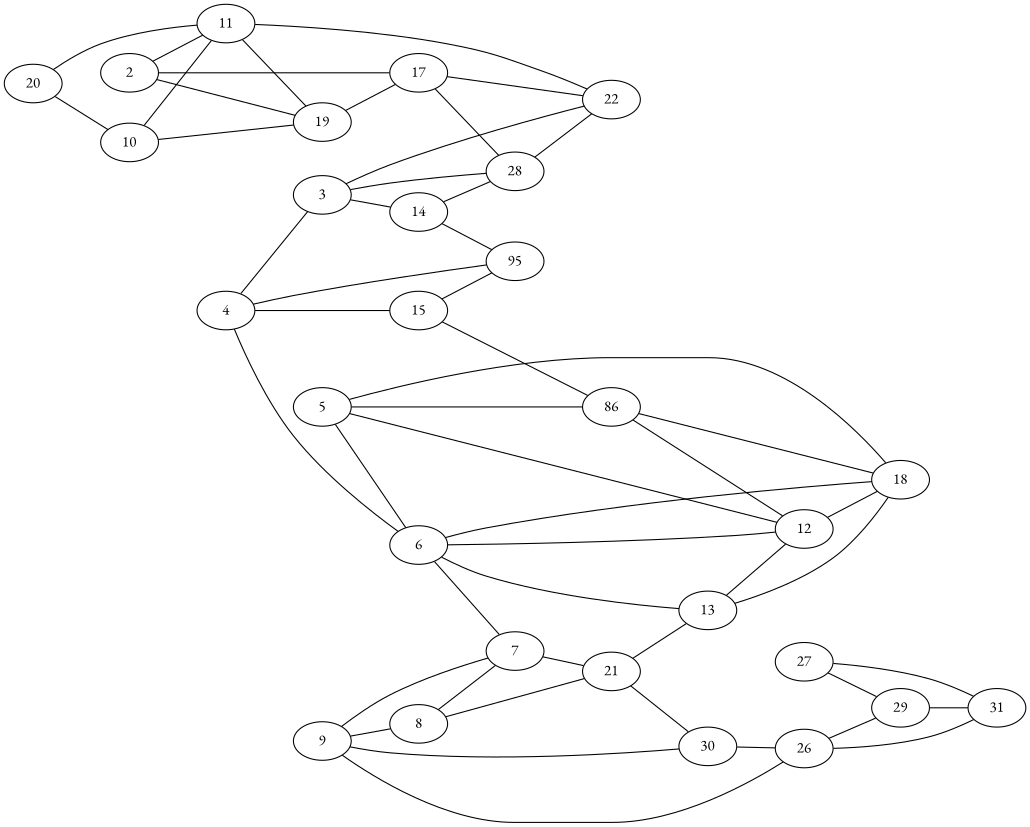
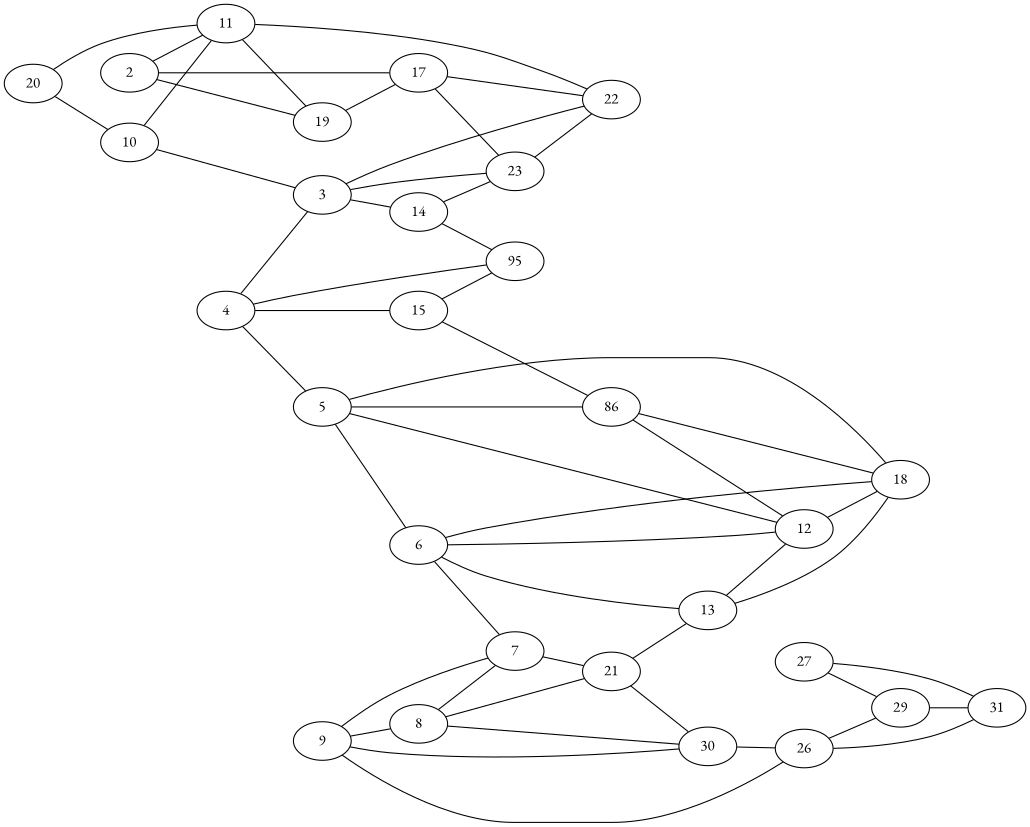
edge "19" -- "10": now "3" -- "10"
node "28": label "28" -> "23"
edge "4" -- "6": now "4" -- "5"
edge "8" -- "30": added
